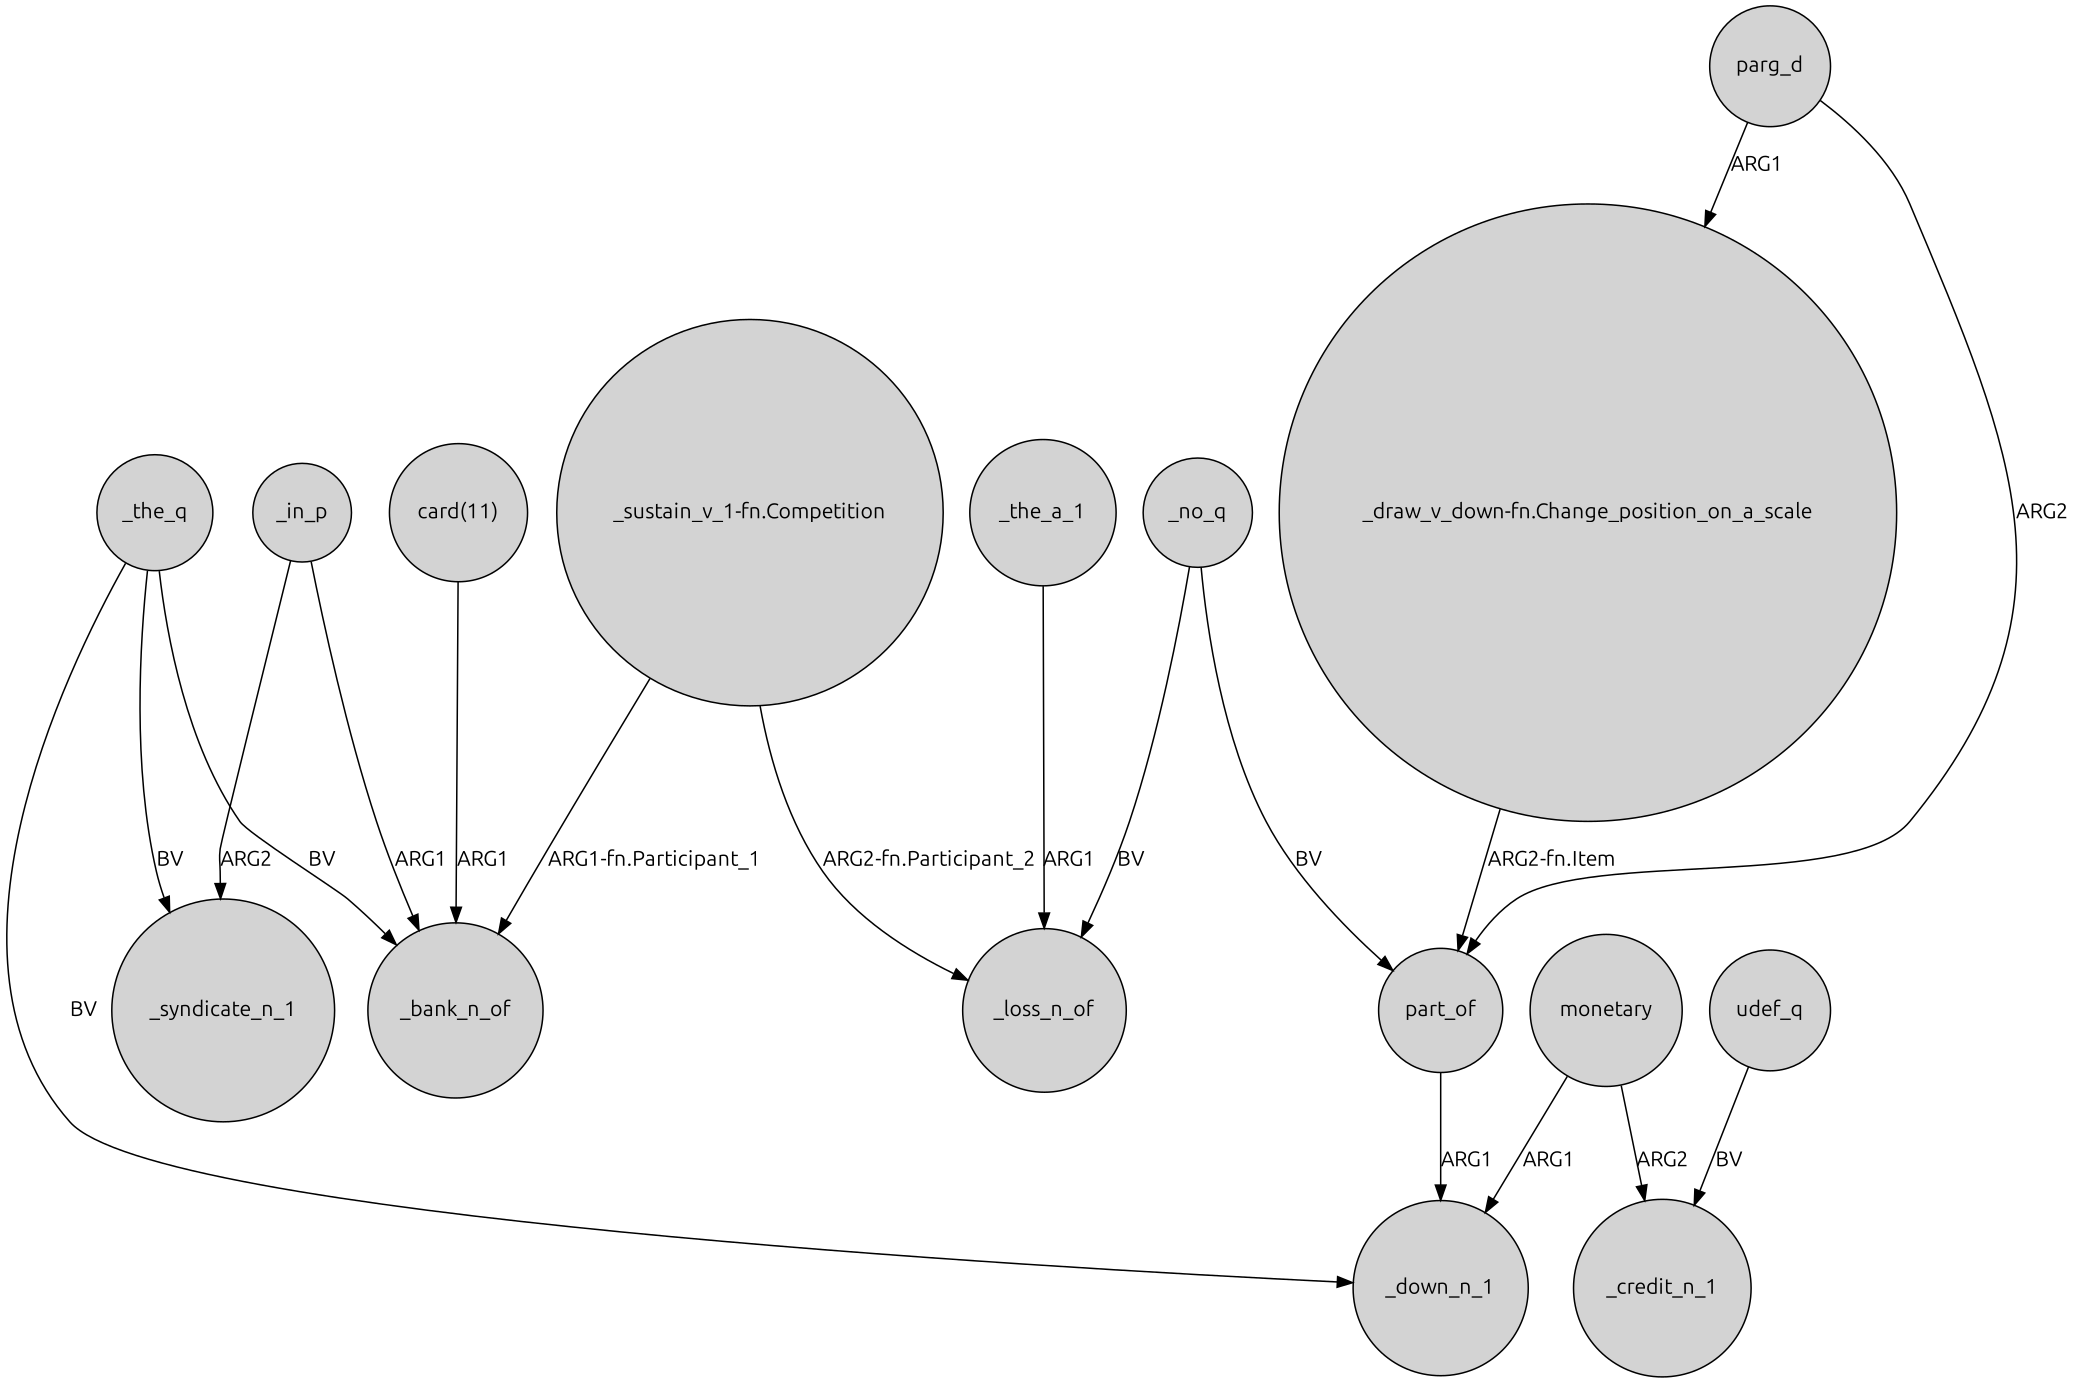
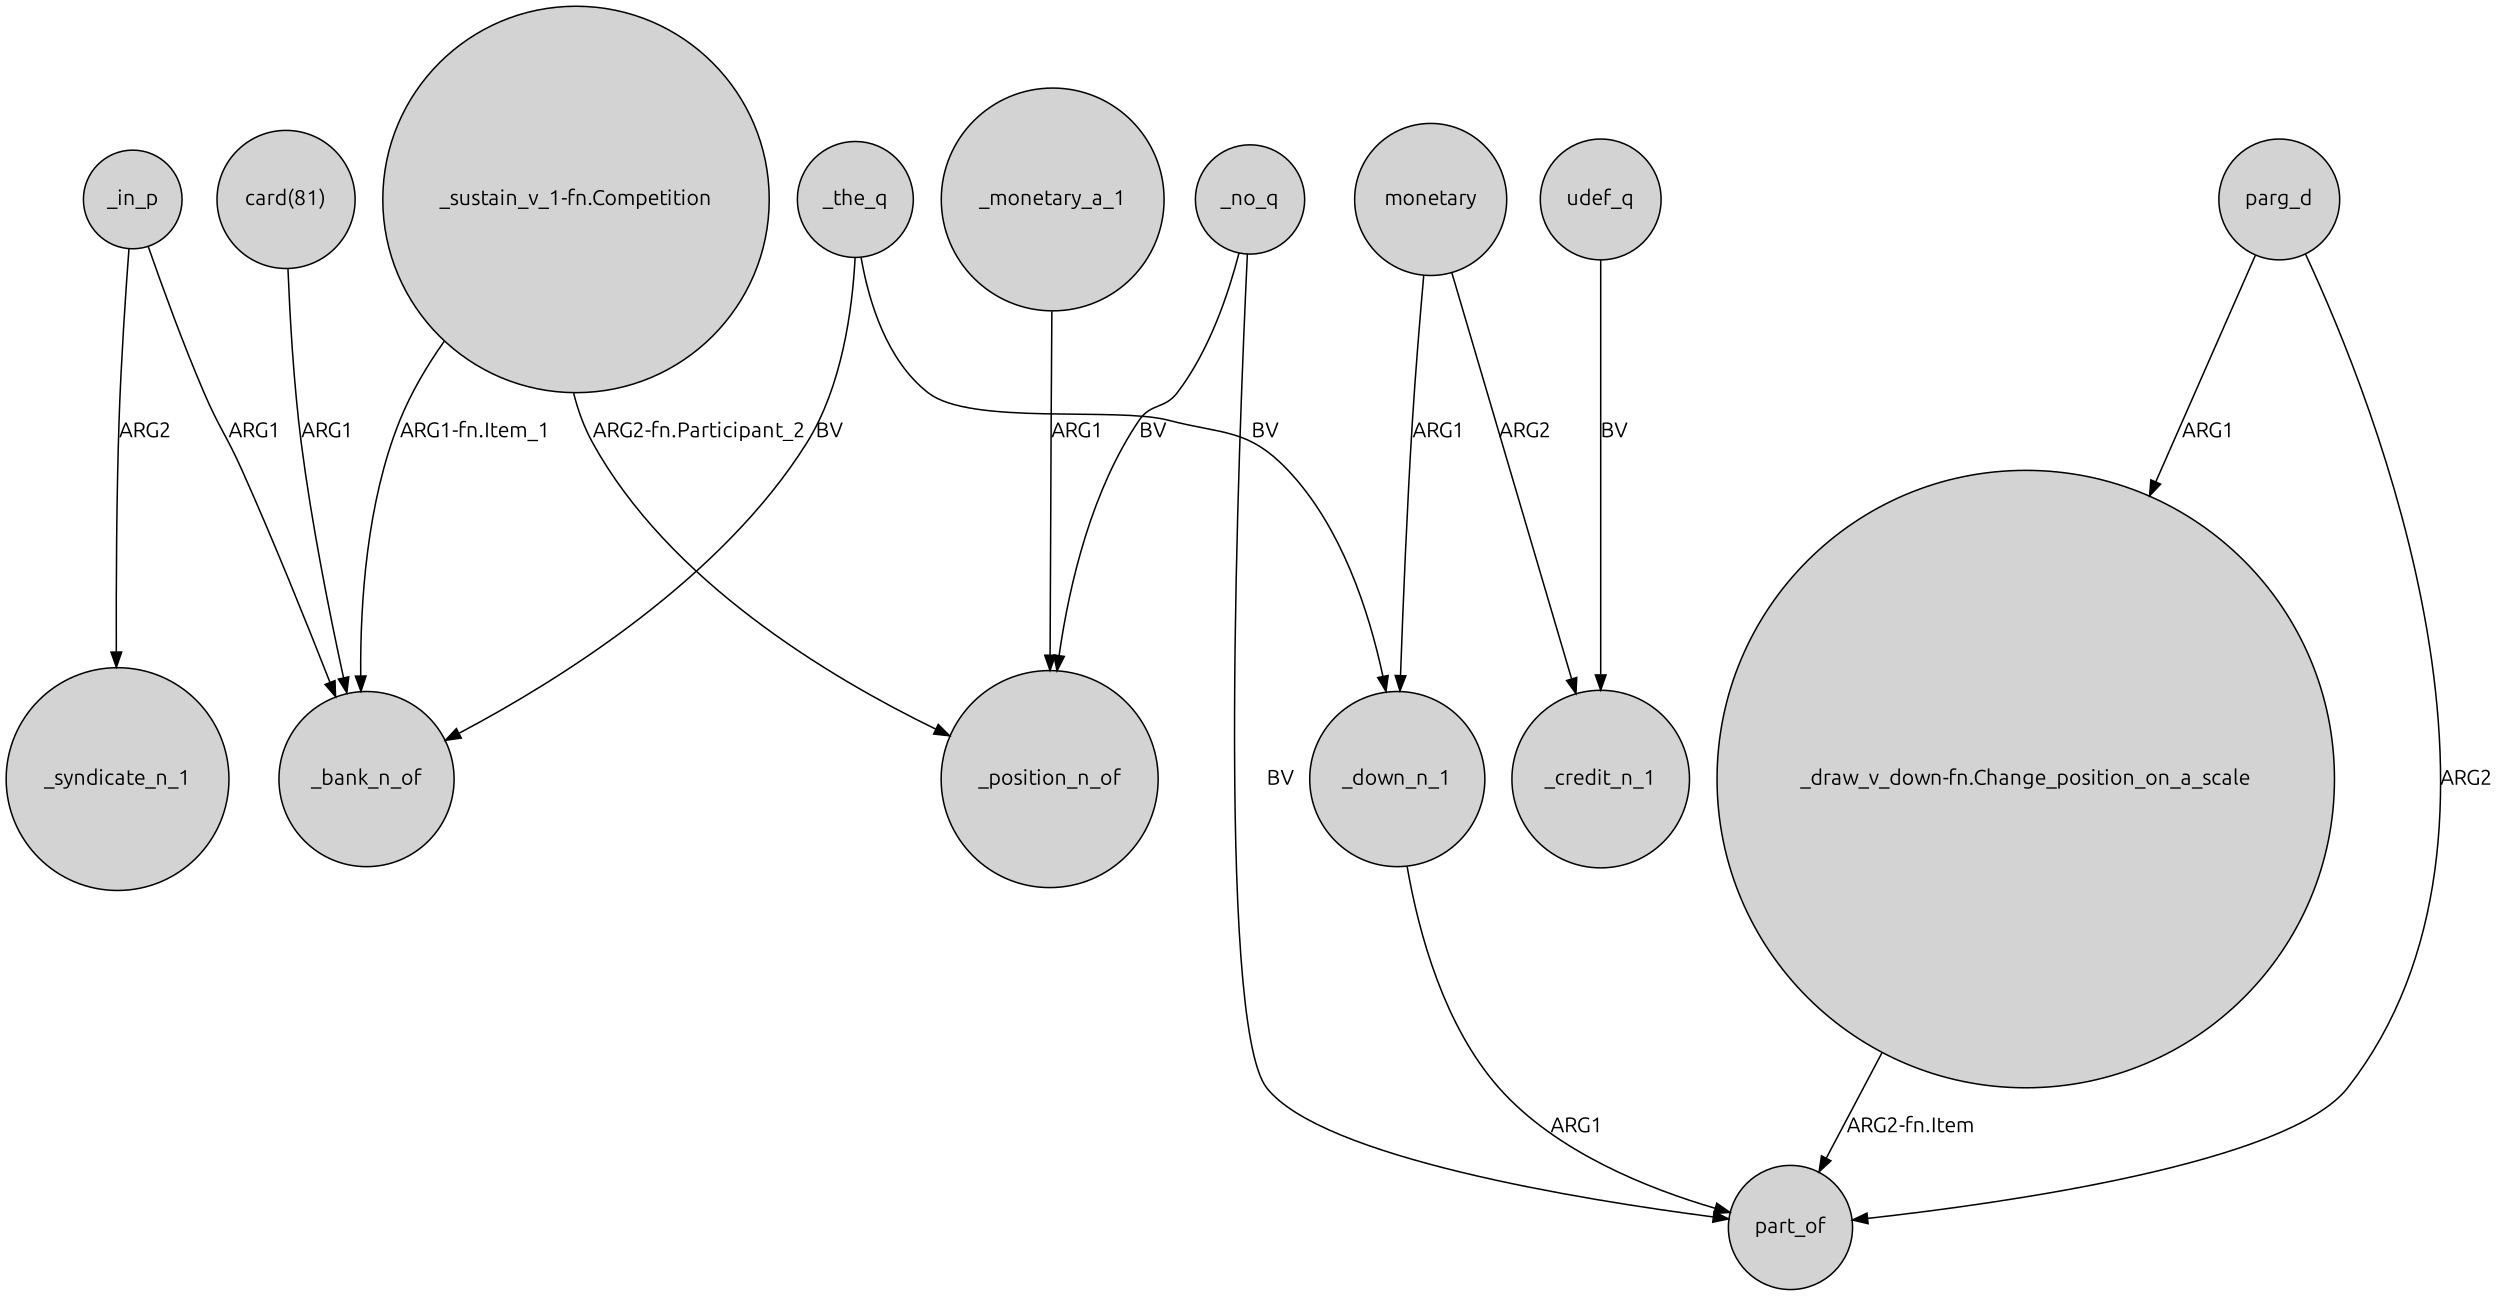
node "card(11)": label "card(11)" -> "card(81)"
node "_the_a_1": label "_the_a_1" -> "_monetary_a_1"
edge "_the_q" -> "_syndicate_n_1": removed, label "BV"
edge "_sustain_v_1-fn.Competition" -> "_bank_n_of": label "ARG1-fn.Participant_1" -> "ARG1-fn.Item_1"
node "_loss_n_of": label "_loss_n_of" -> "_position_n_of"
edge "part_of" -> "_down_n_1": reversed
